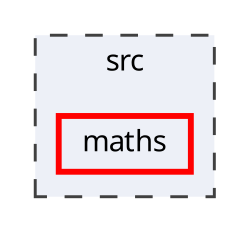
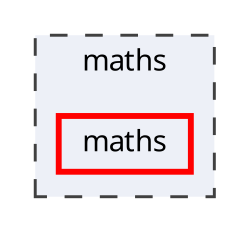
cluster "src": label "src" -> "maths"
